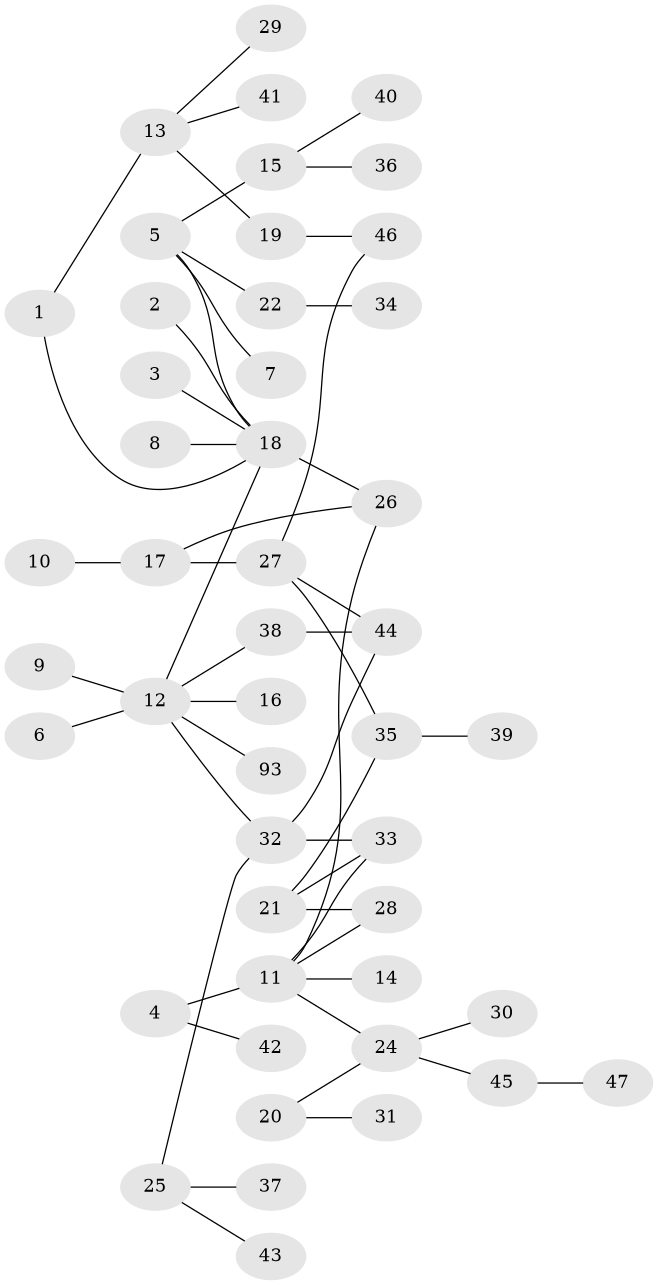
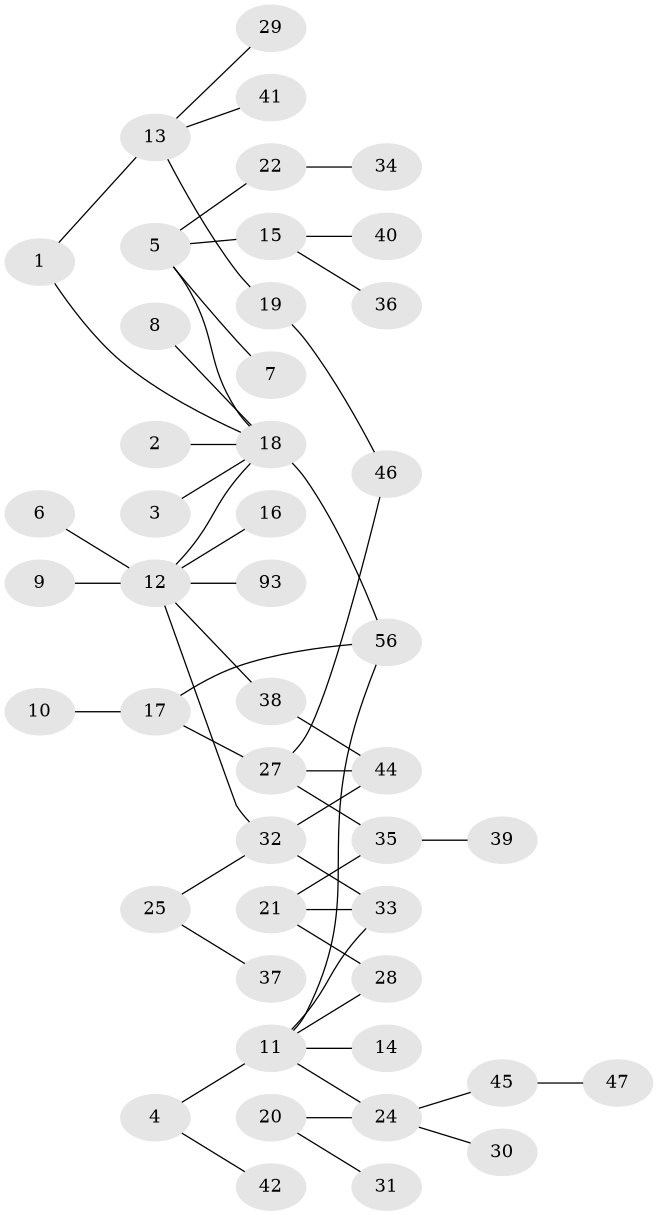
node "26": label "26" -> "56"
node "43": removed
